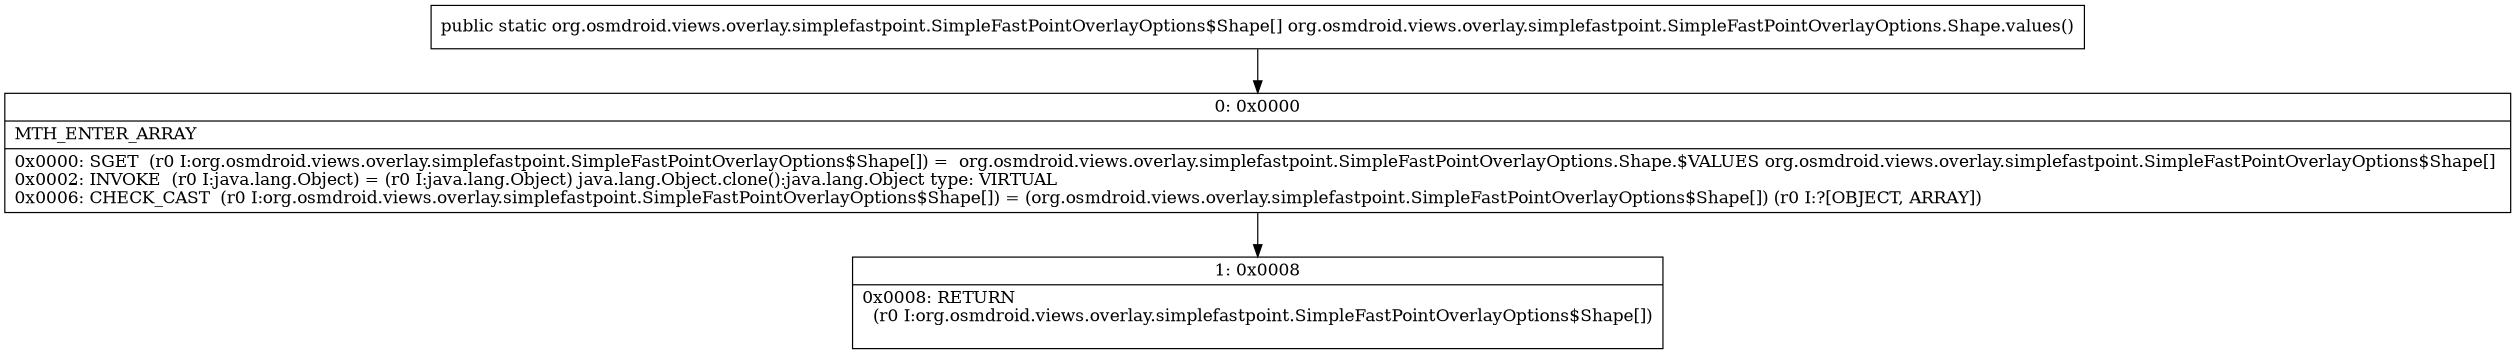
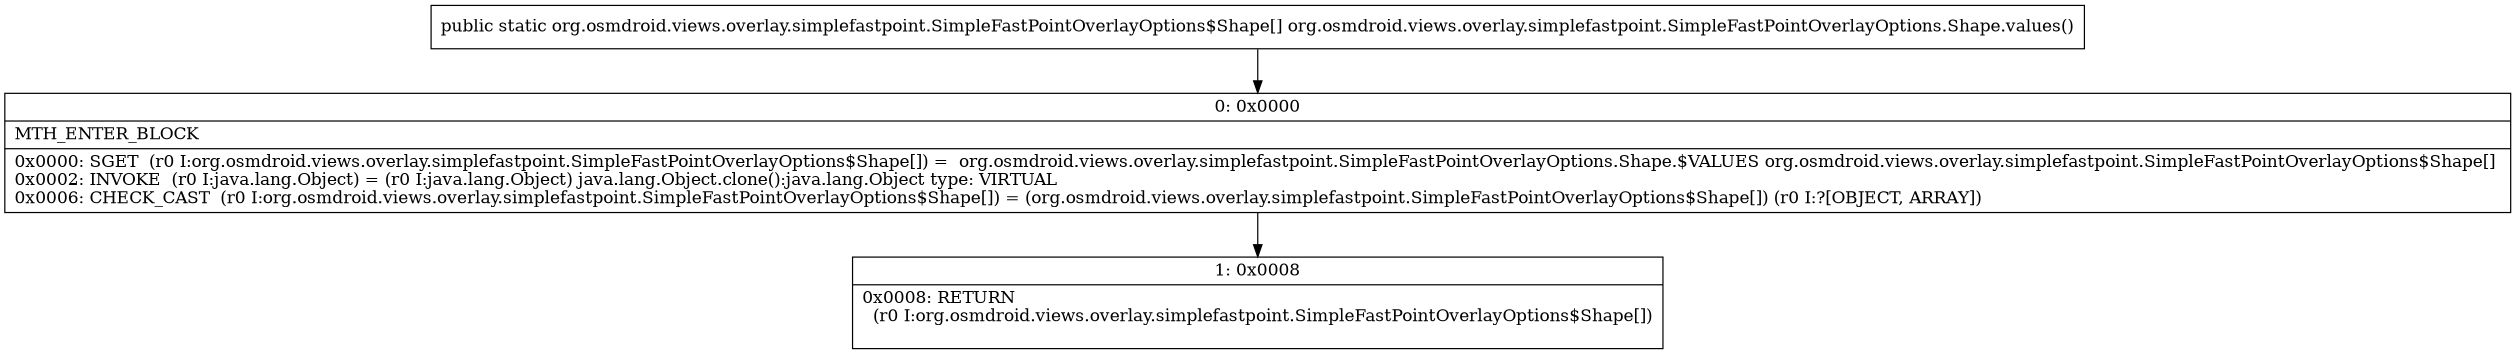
node "0: 0x0000": text "MTH_ENTER_ARRAY" -> "MTH_ENTER_BLOCK"
